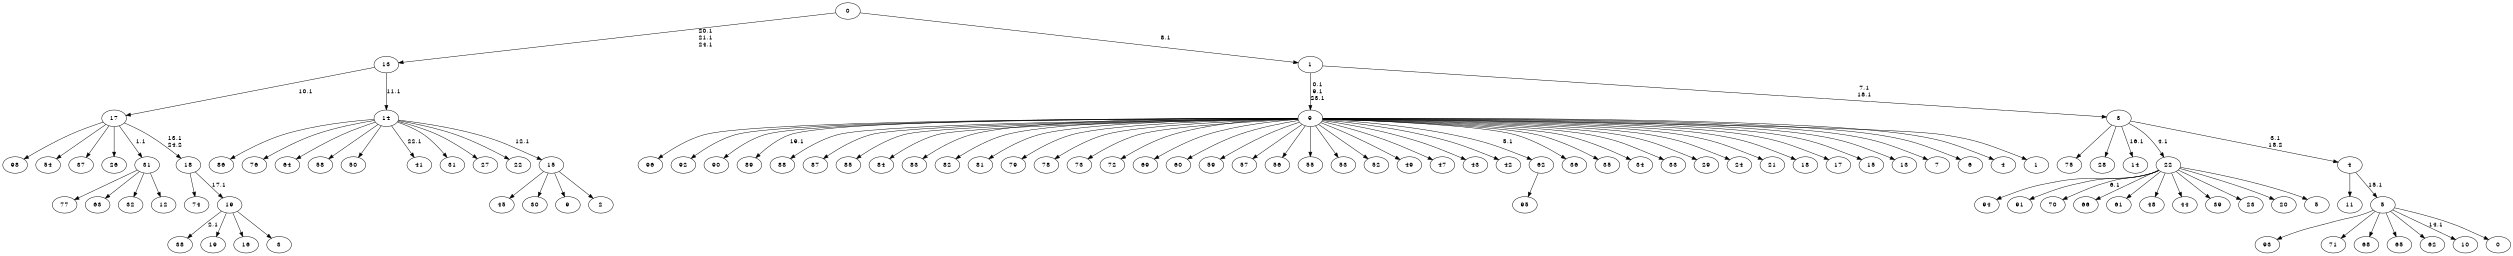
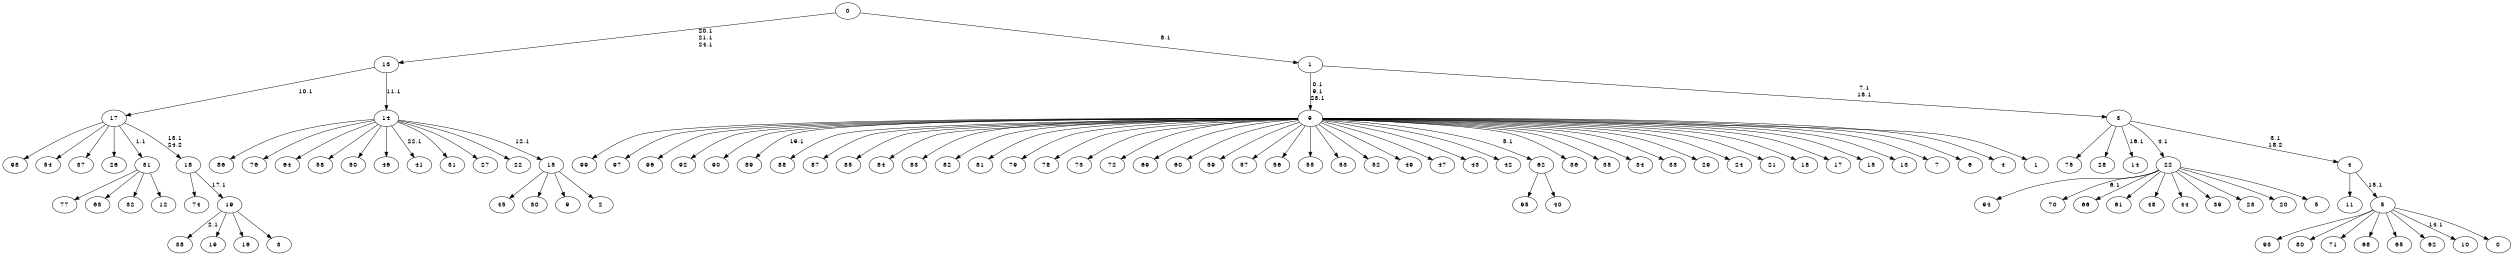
node "46": added
node "99": added
node "97": added
node "40": added
node "91": removed
node "80": added
